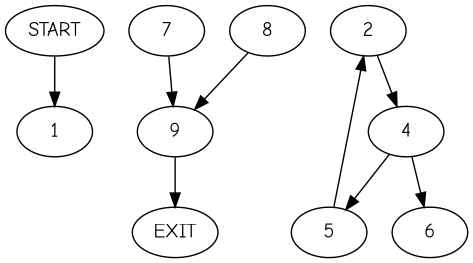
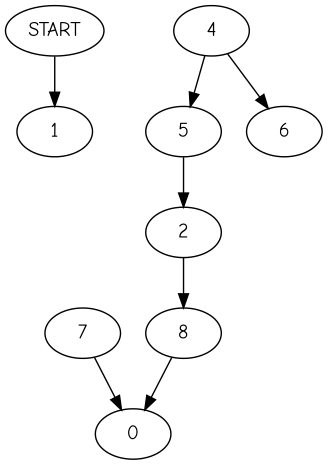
edge "2" -> "4": now "2" -> "8"
node "9": label "9" -> "0"
node "EXIT": removed
